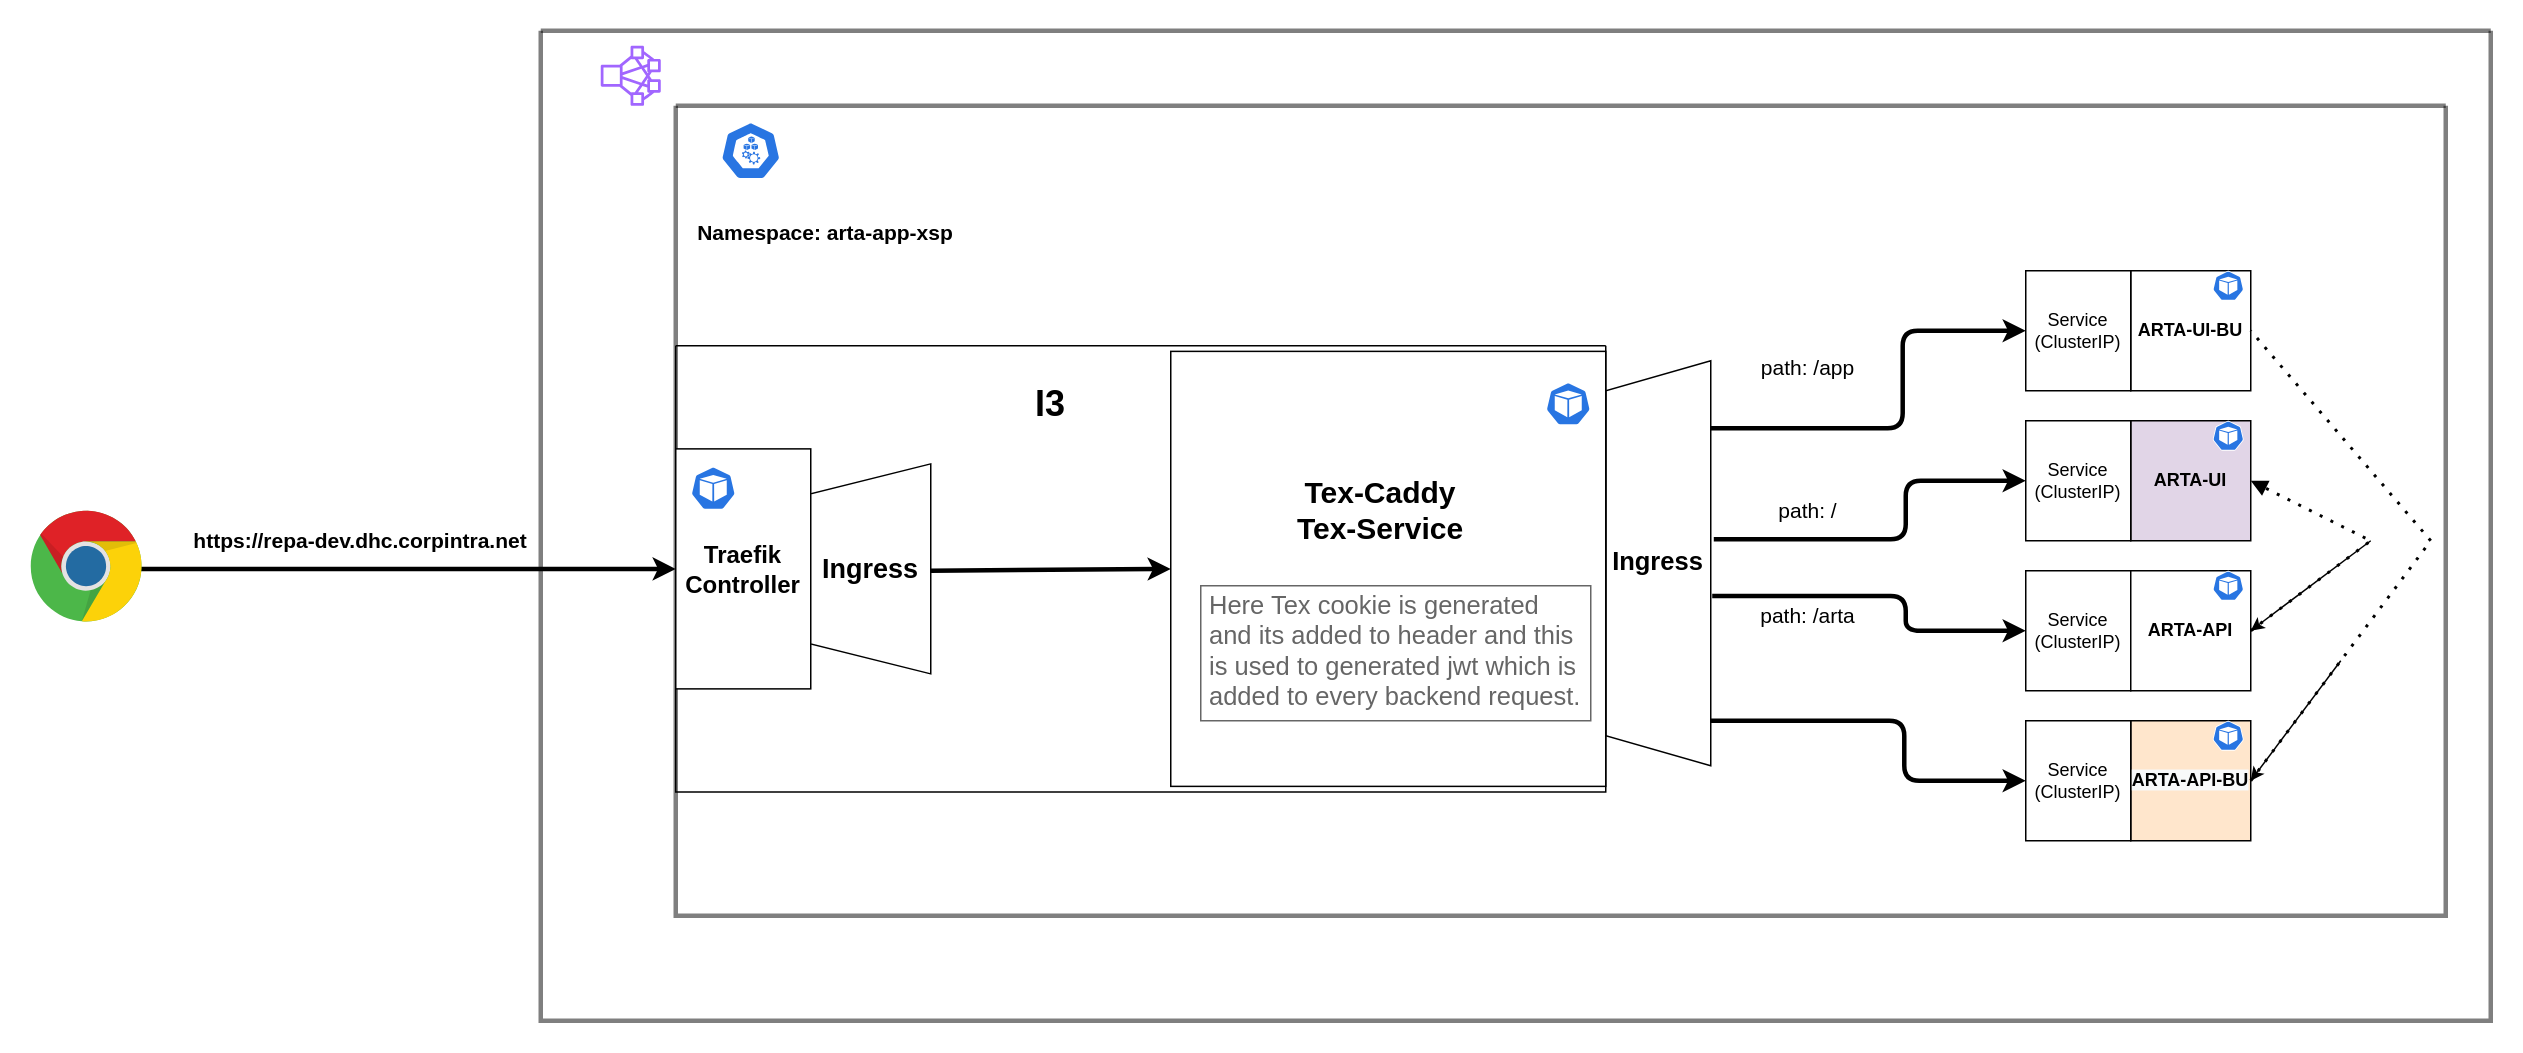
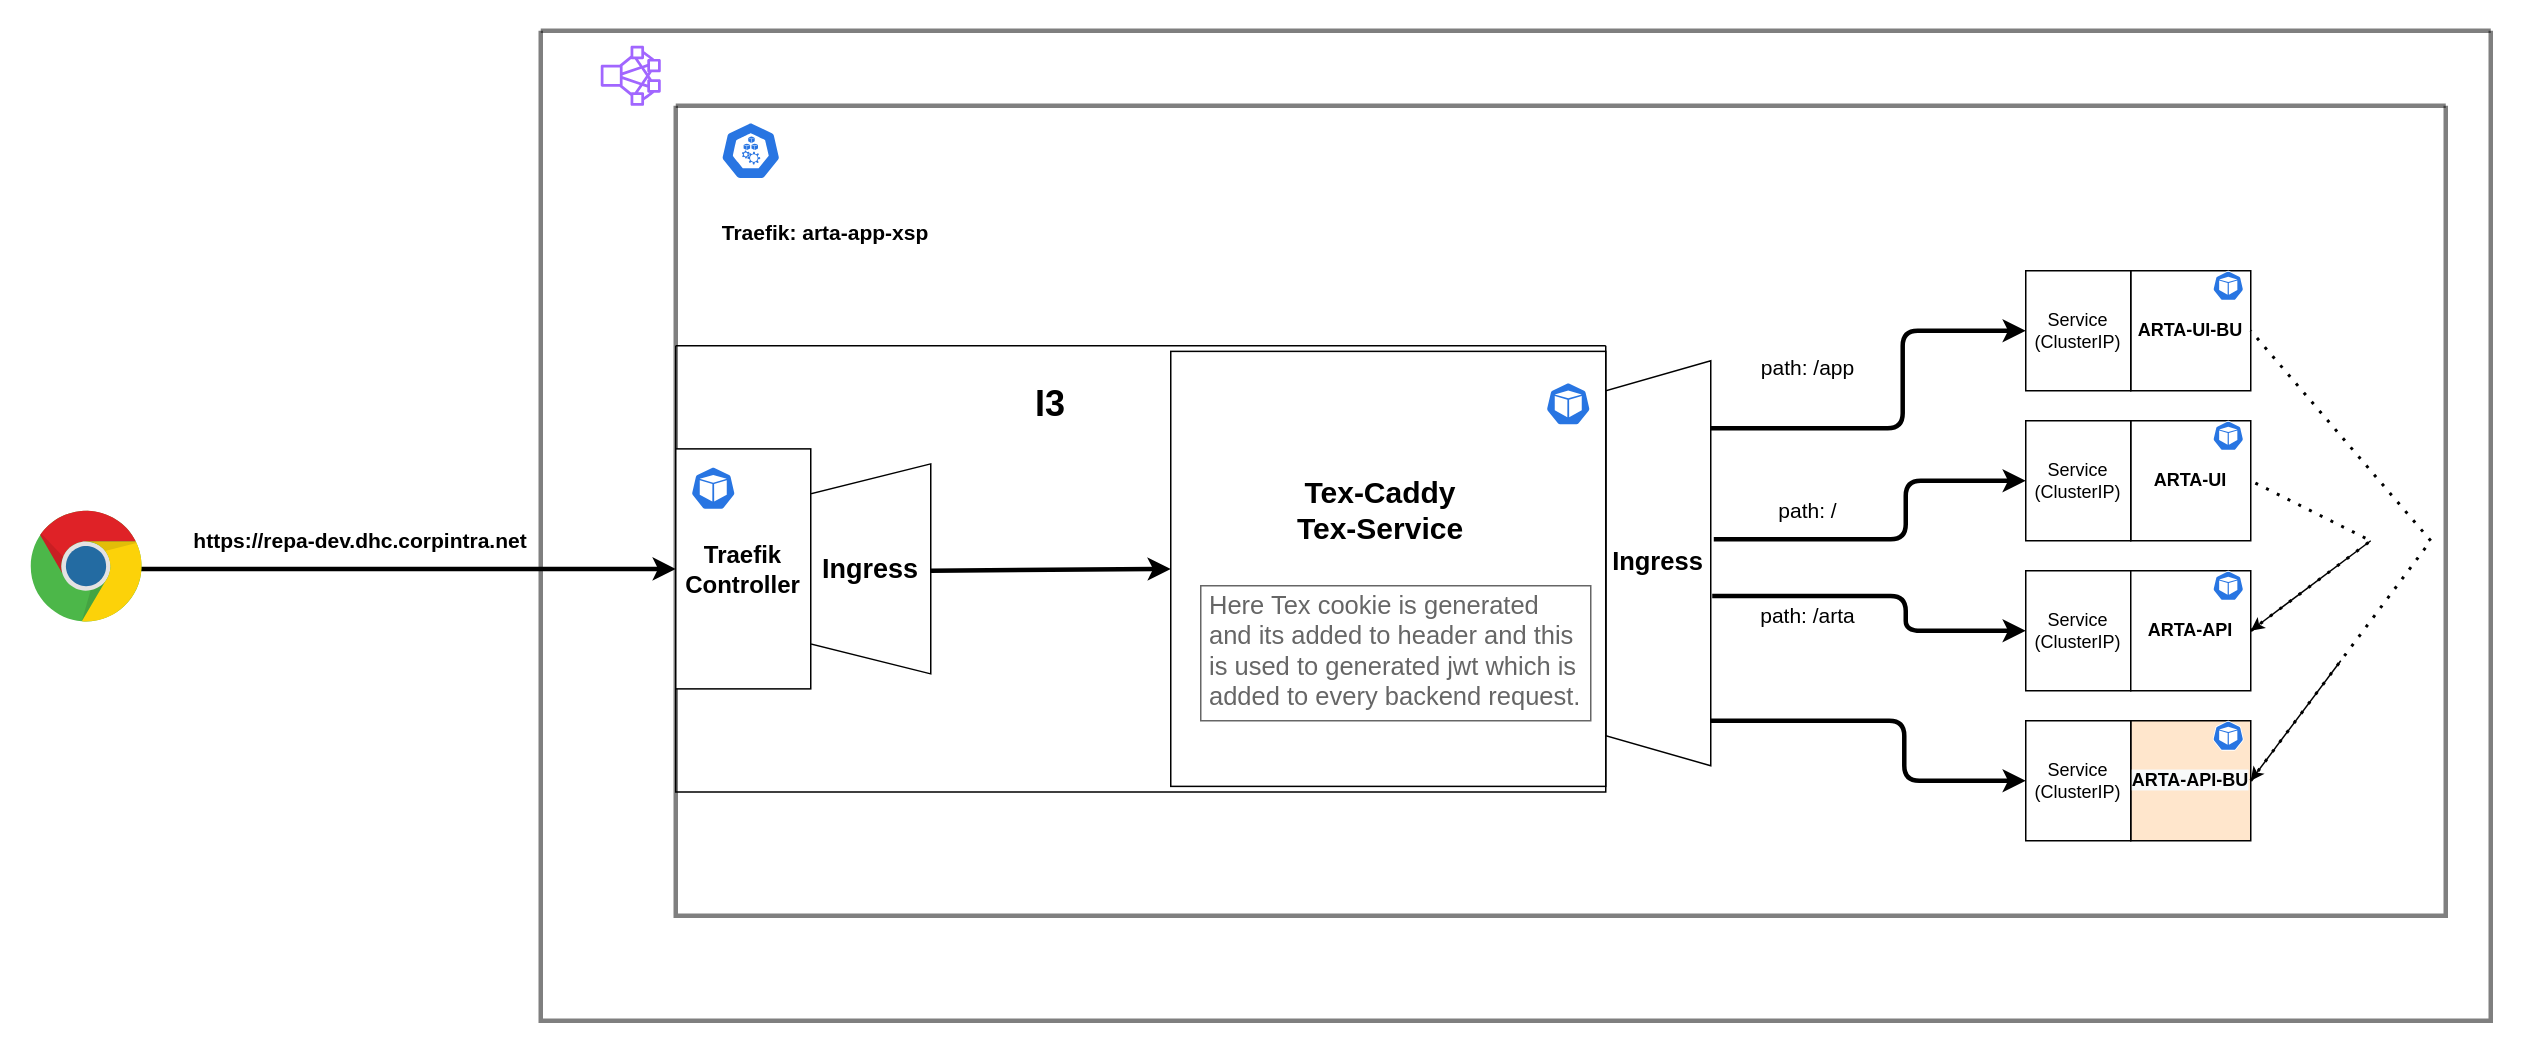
node "Namespace: arta-app-xsp": label "Namespace: arta-app-xsp" -> "Traefik: arta-app-xsp"
node "ARTA-UI": fillcolor #e1d5e7 -> #ffffff
edge "ARTA-API" -> "ARTA-UI": arrowhead block -> none
